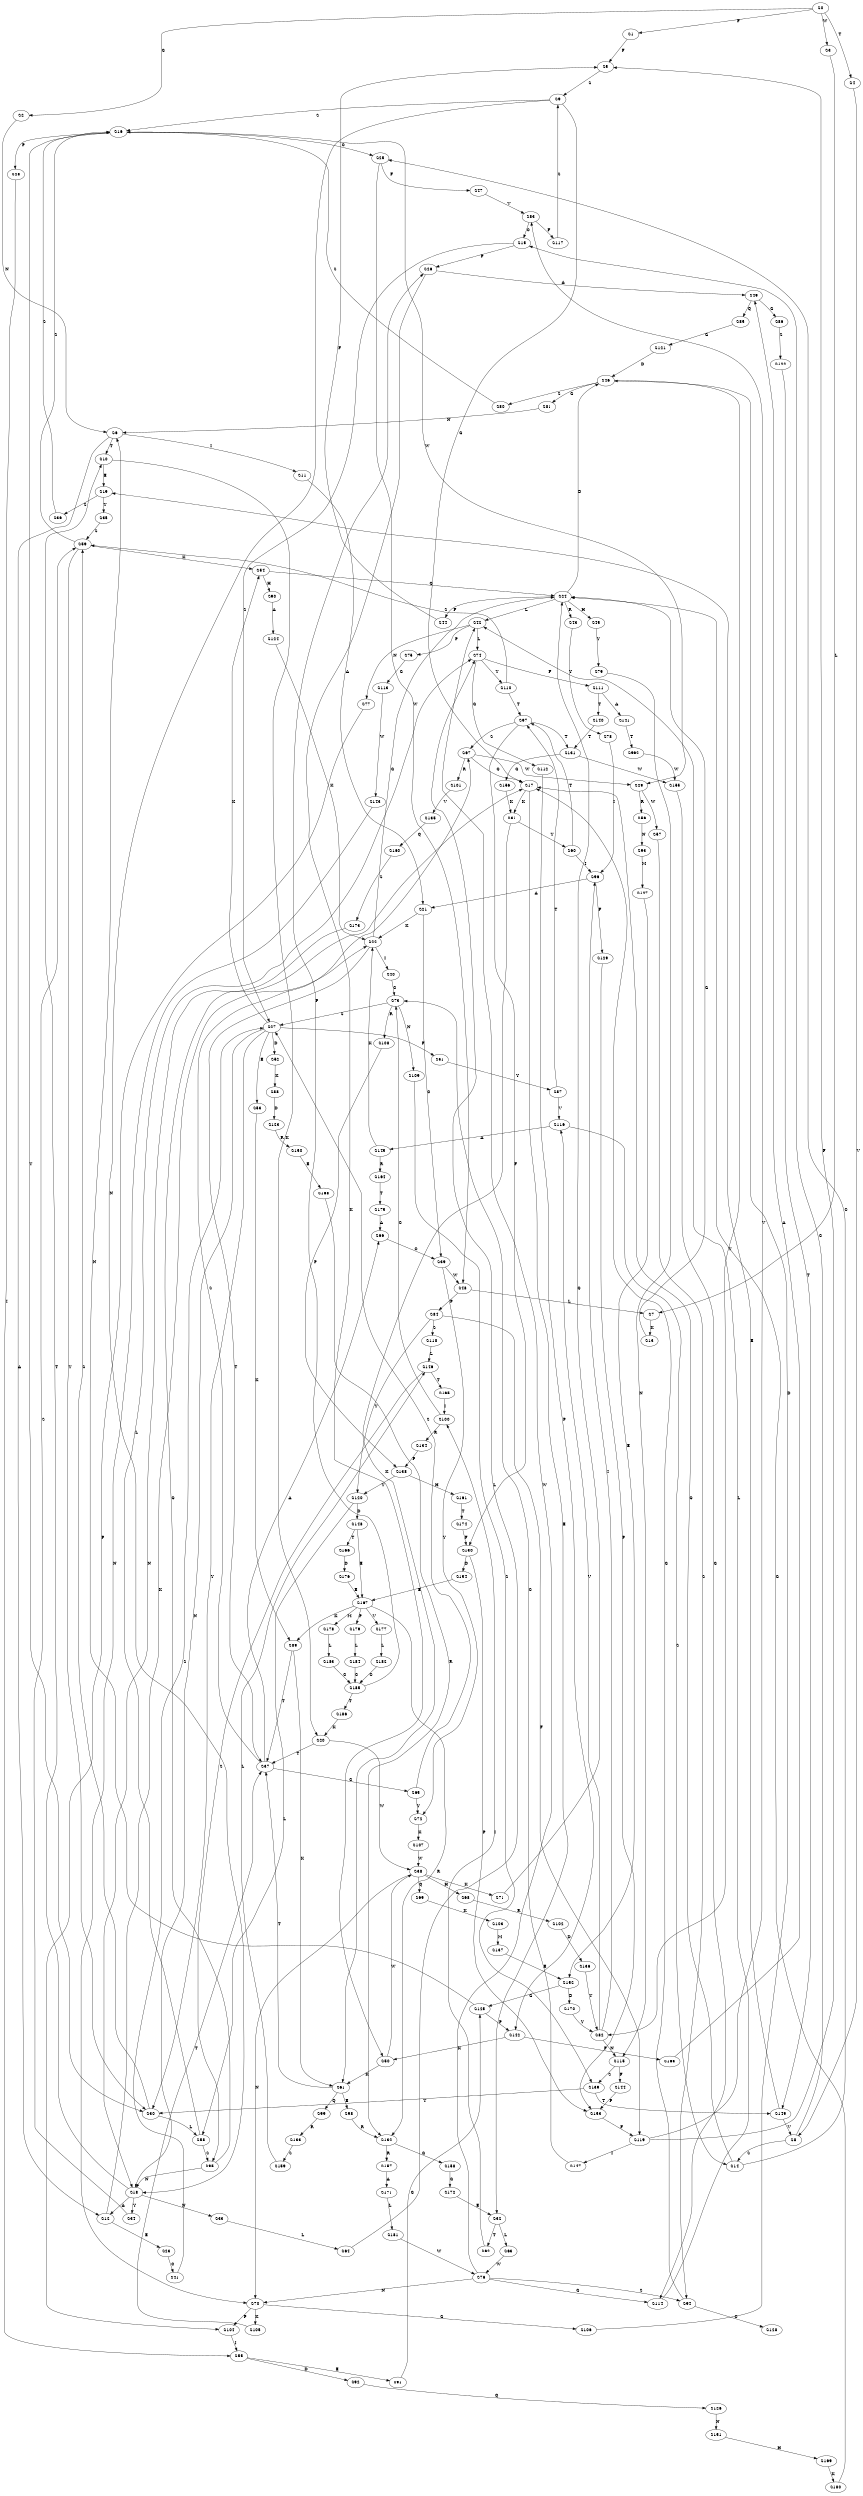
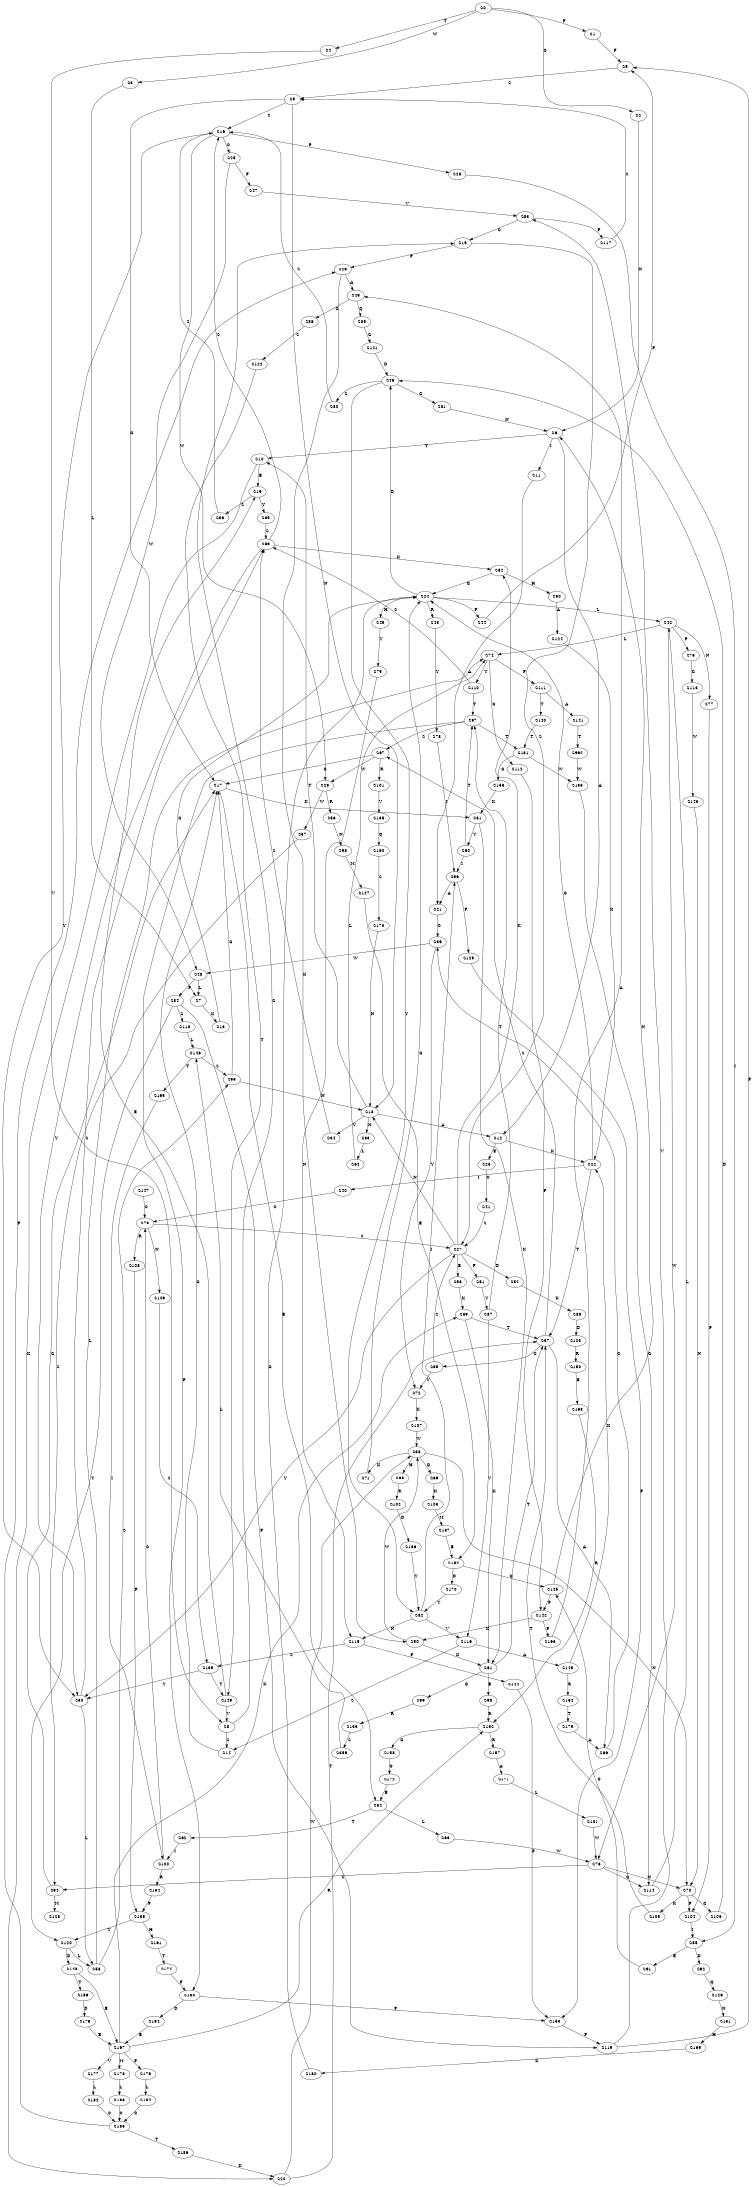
edge "S21" -> "S22": removed, label "K"
edge "S14" -> "S25": removed, label "C"
edge "S76" -> "S42": reversed
edge "S119" -> "S147": removed, label "I"
node "S159": label "S159" -> "S359"
edge "S94" -> "S128": label "C" -> "M"
